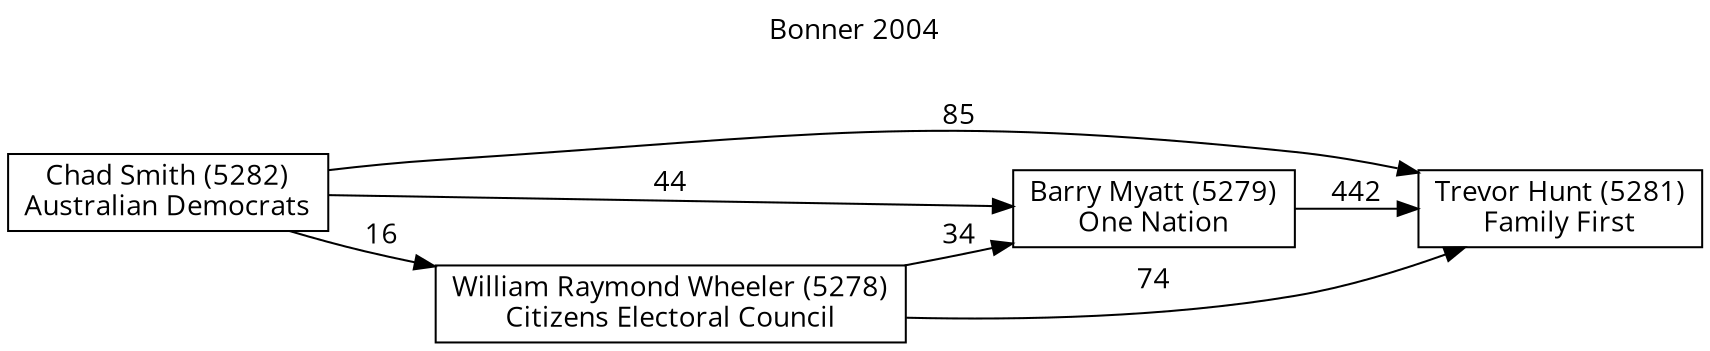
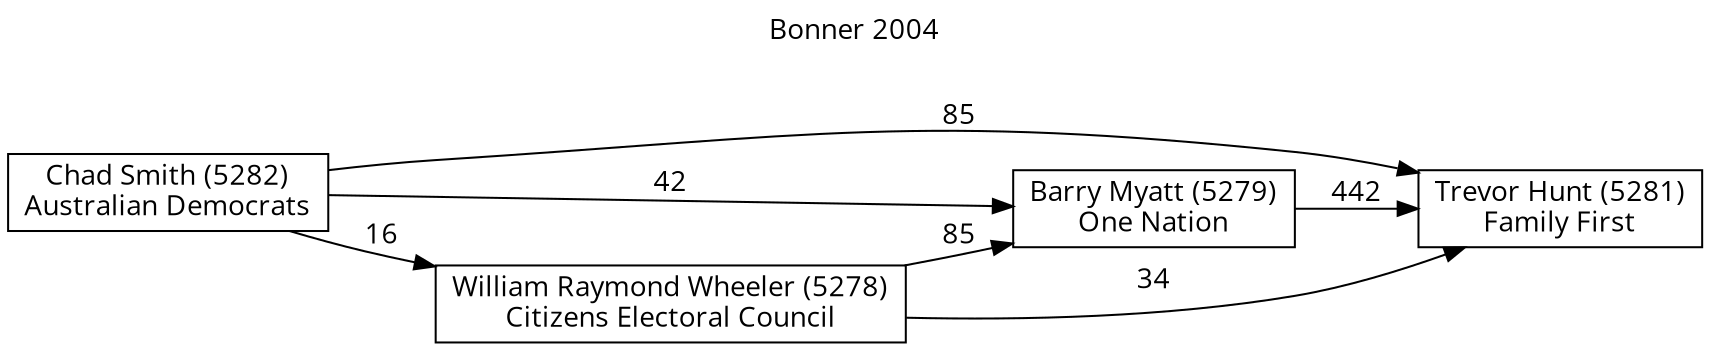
edge "Chad Smith (5282) Australian Democrats" -> "Barry Myatt (5279) One Nation": label "44" -> "42"
edge "William Raymond Wheeler (5278) Citizens Electoral Council" -> "Barry Myatt (5279) One Nation": label "34" -> "85"
edge "William Raymond Wheeler (5278) Citizens Electoral Council" -> "Trevor Hunt (5281) Family First": label "74" -> "34"
